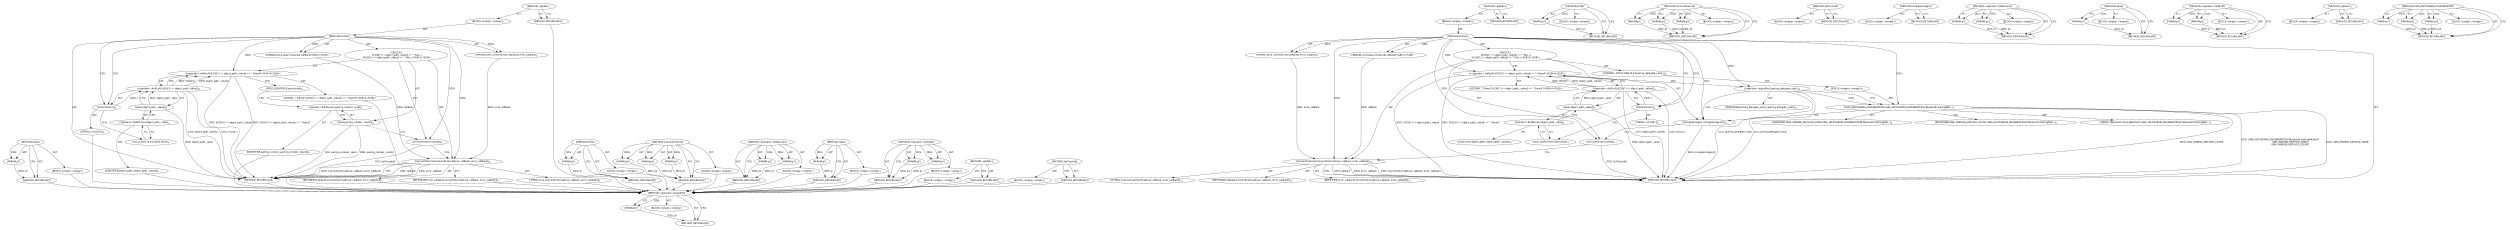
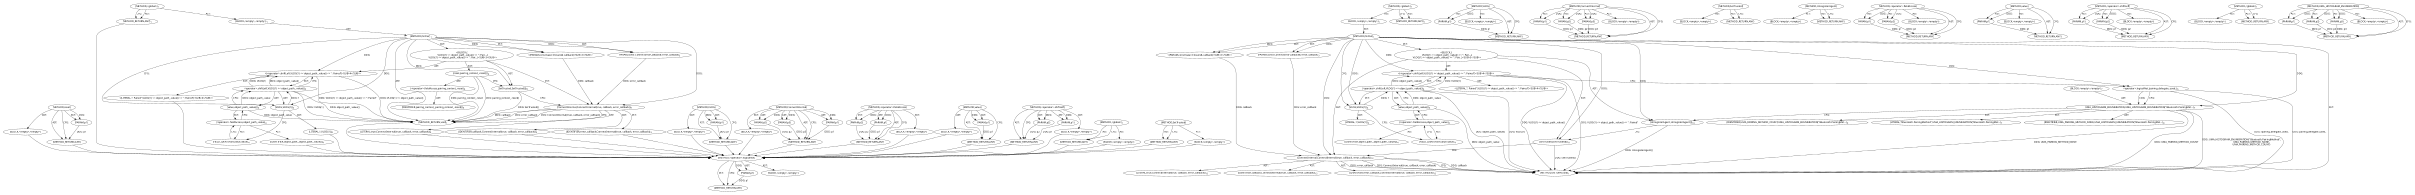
node "(CONTROL_STRUCTURE,IF,if (!pairing_delegate_used_))": removed
node "(FIELD_IDENTIFIER,reset,reset)": removed
edge "(<operator>.logicalNot,!pairing_delegate_used_)" -> "(UnregisterAgent,UnregisterAgent())": removed, label "CFG:"
node "(IDENTIFIER,pairing_delegate_used_,!pairing_delegate_used_)": removed
edge "(<operator>.fieldAccess,pairing_context_.reset)" -> "(reset,pairing_context_.reset())": removed, label "CFG:"
edge "(IDENTIFIER,pairing_context_,pairing_context_.reset())" -> "(METHOD,<operator>.logicalNot)": removed
